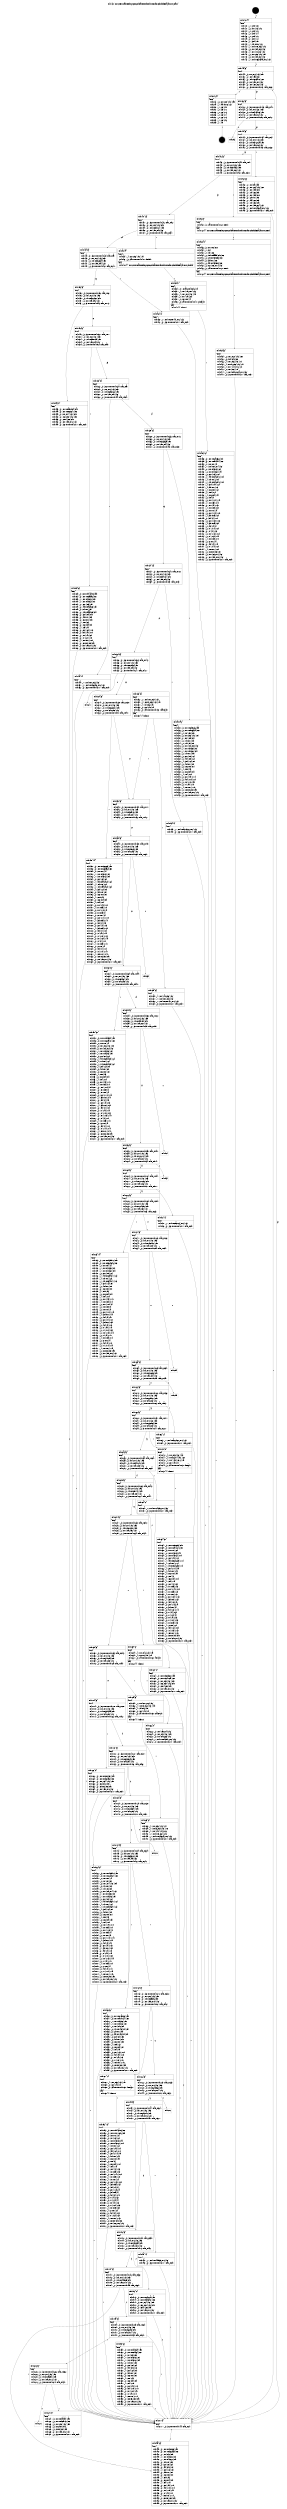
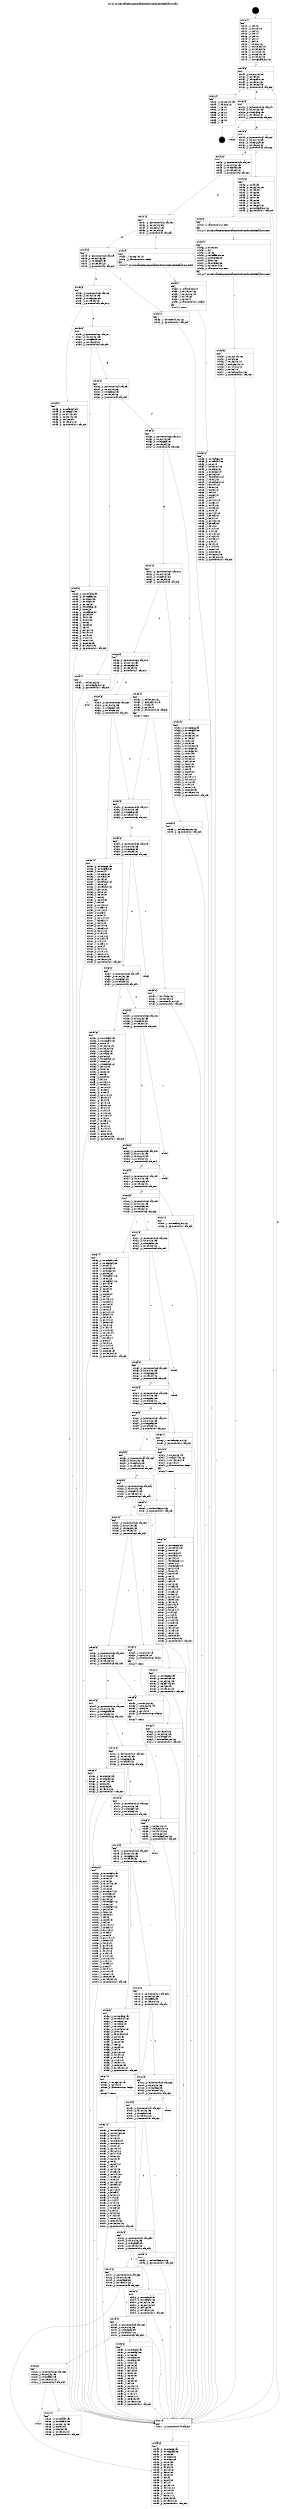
edge "0x4019ad [83]" -> "0x402117 [5]": reversed
